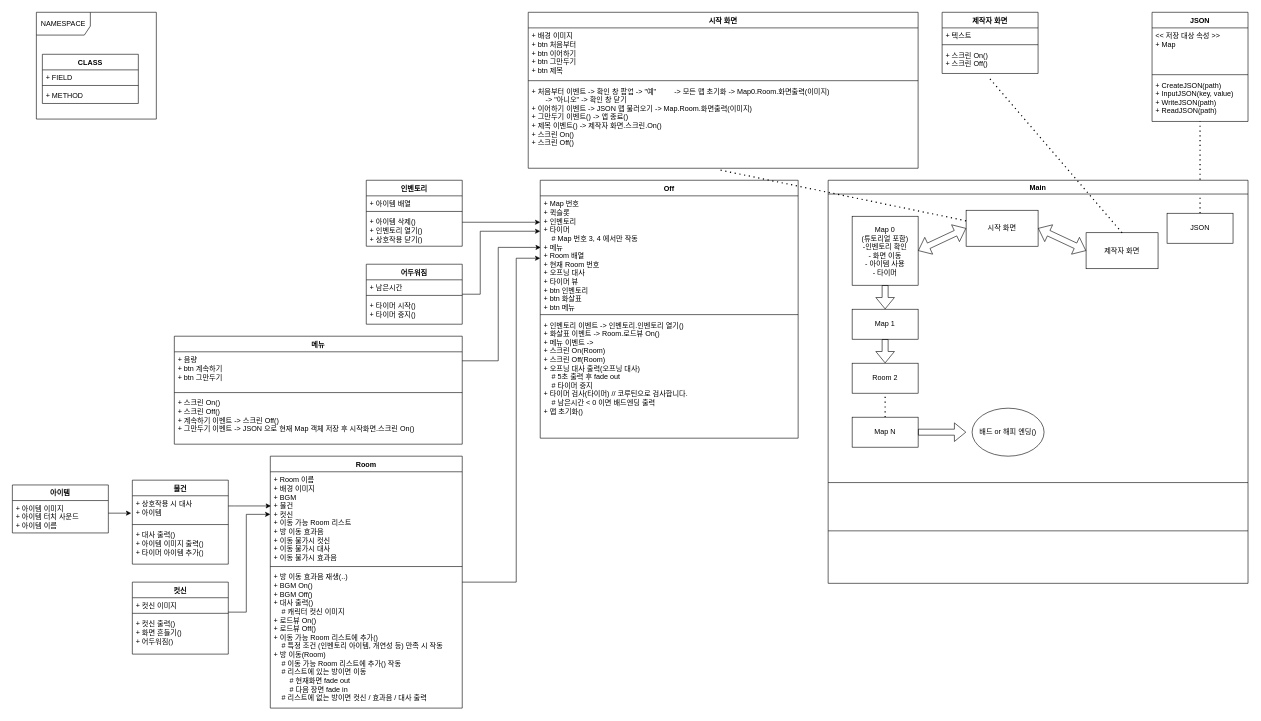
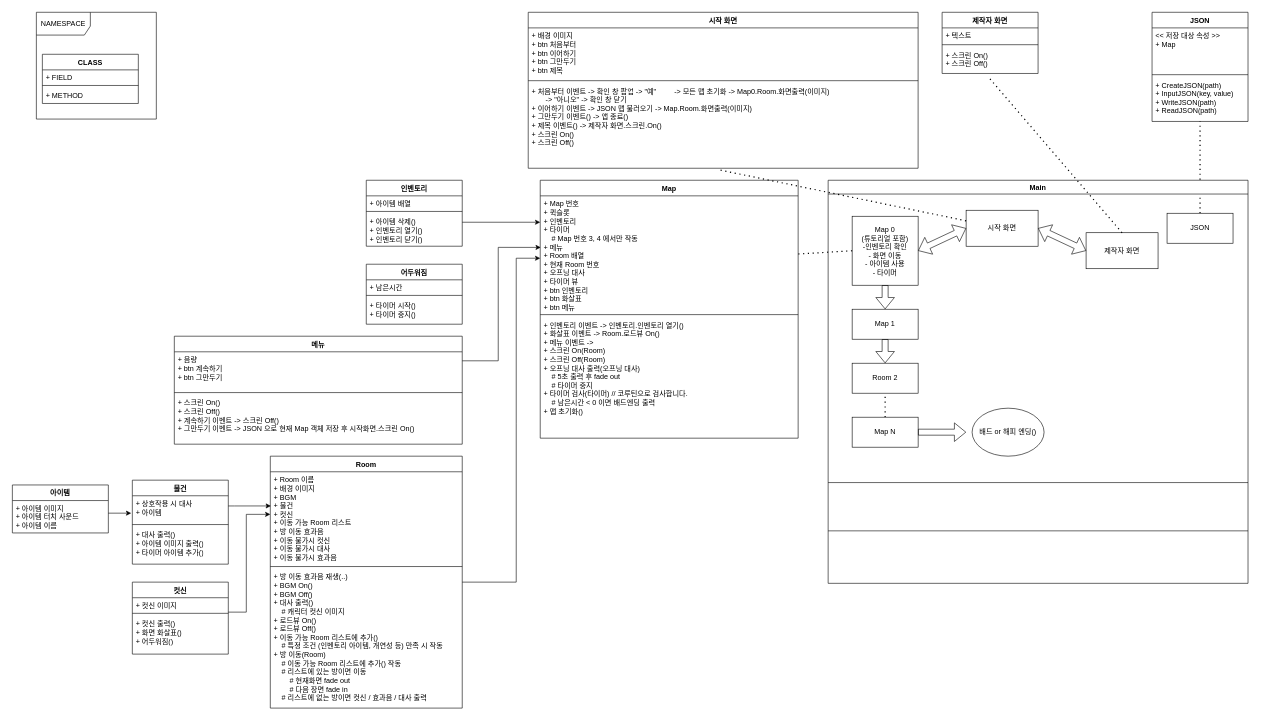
node "Off": label "Off" -> "Map"
node "+ 아이템 삭제() + 인벤토리 열기() + 상호작용 닫기()": label "+ 아이템 삭제() + 인벤토리 열기() + 상호작용 닫기()" -> "+ 아이템 삭제() + 인벤토리 열기() + 인벤토리 닫기()"
edge "어두워짐" -> "+ Map 번호 + 퀵슬롯 + 인벤토리 + 타이머 # Map 번호 3, 4 에서만 작동 + 메뉴 + Room 배열+ 현재 Room 번호 + 오프닝 대사 + 타이머 뷰 + btn 인벤토리 + btn 화살표 + btn 메뉴": removed
edge "Map 0 (튜토리얼 포함) -인벤토리 확인 - 화면 이동 - 아이템 사용 - 타이머" -- "+ Map 번호 + 퀵슬롯 + 인벤토리 + 타이머 # Map 번호 3, 4 에서만 작동 + 메뉴 + Room 배열+ 현재 Room 번호 + 오프닝 대사 + 타이머 뷰 + btn 인벤토리 + btn 화살표 + btn 메뉴": added
node "+ 컷신 출력() + 화면 흔들기() + 어두워짐()": label "+ 컷신 출력() + 화면 흔들기() + 어두워짐()" -> "+ 컷신 출력() + 화면 화살표() + 어두워짐()"
